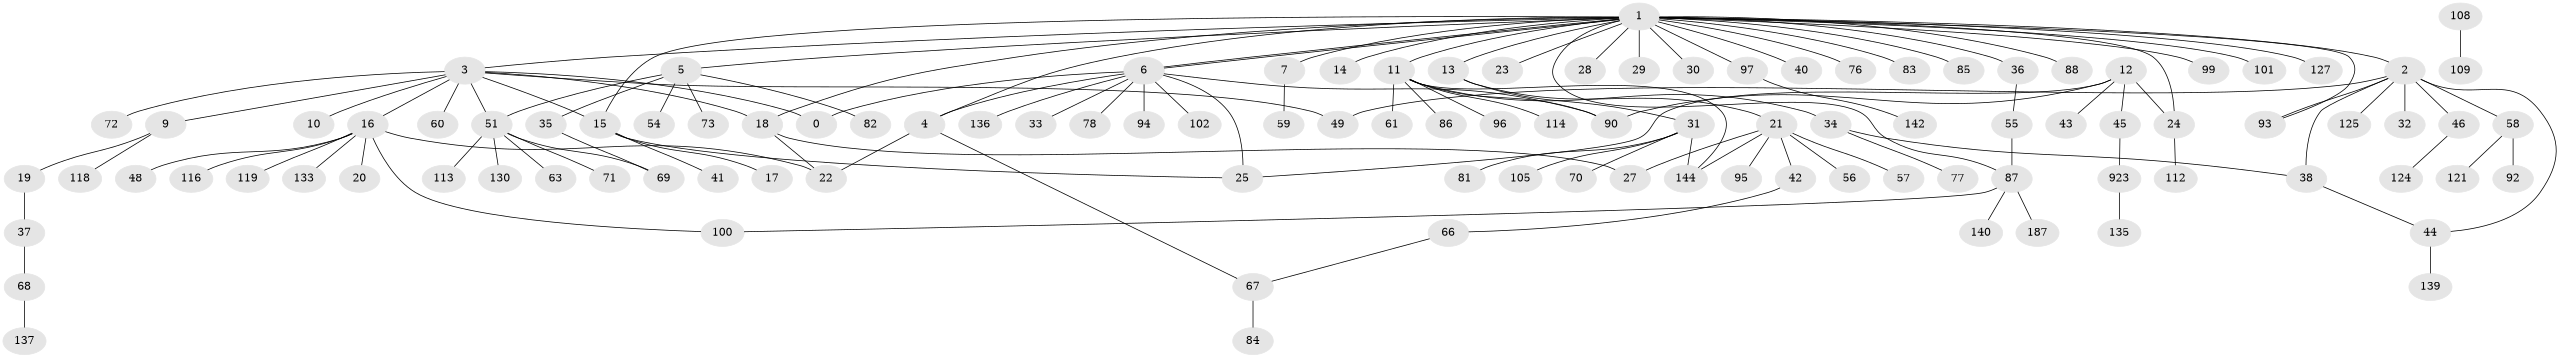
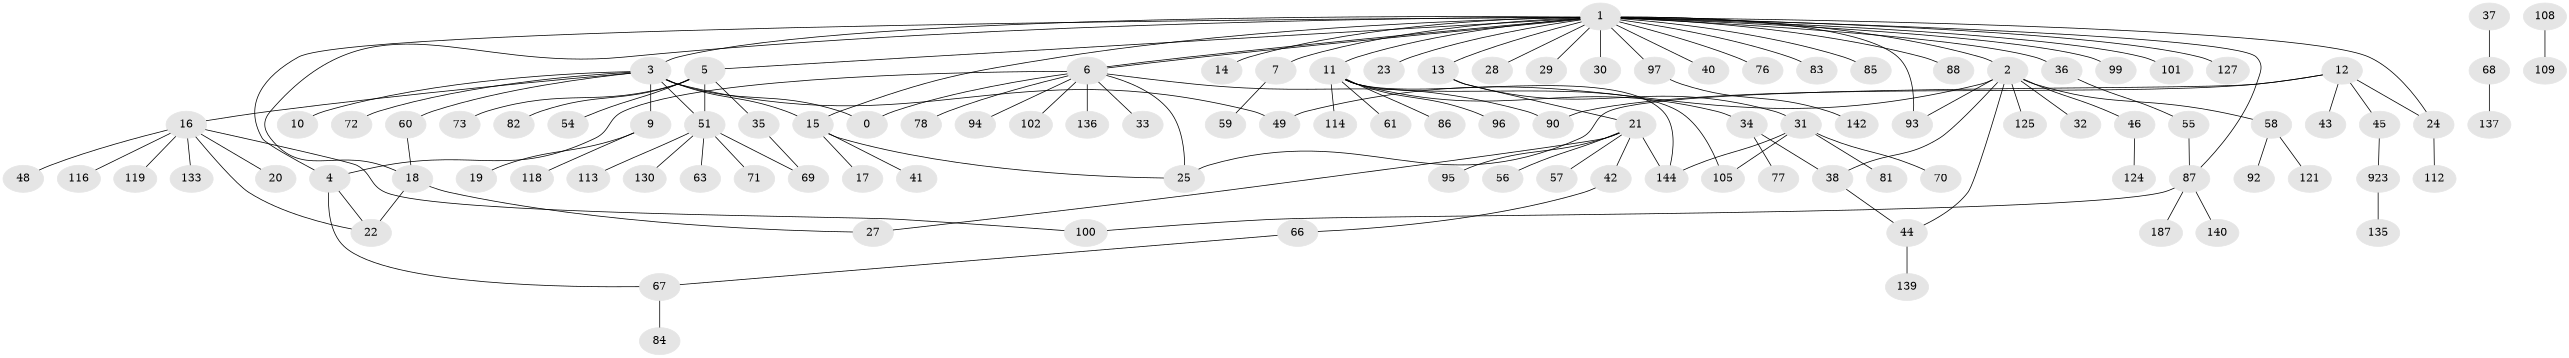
edge "3" -- "18": now "60" -- "18"
edge "11" -- "90": now "11" -- "105"
edge "19" -- "37": removed
